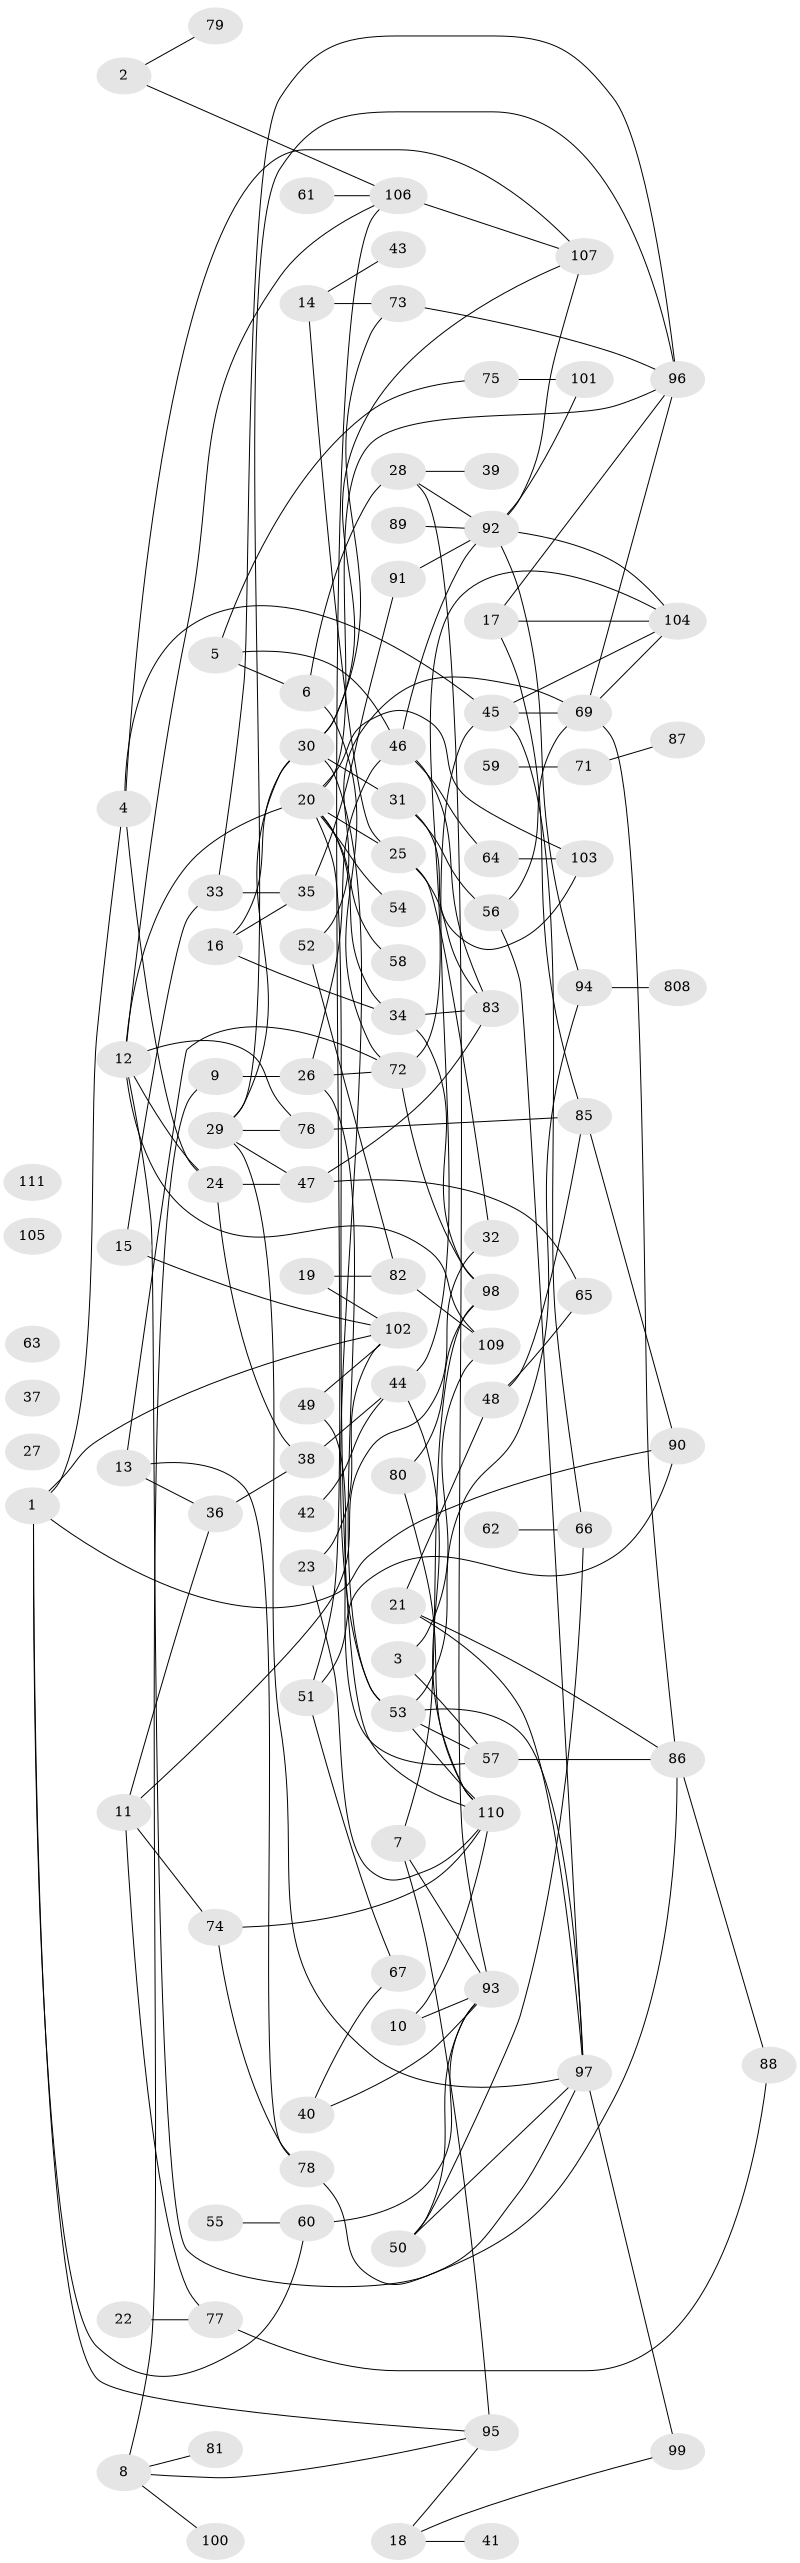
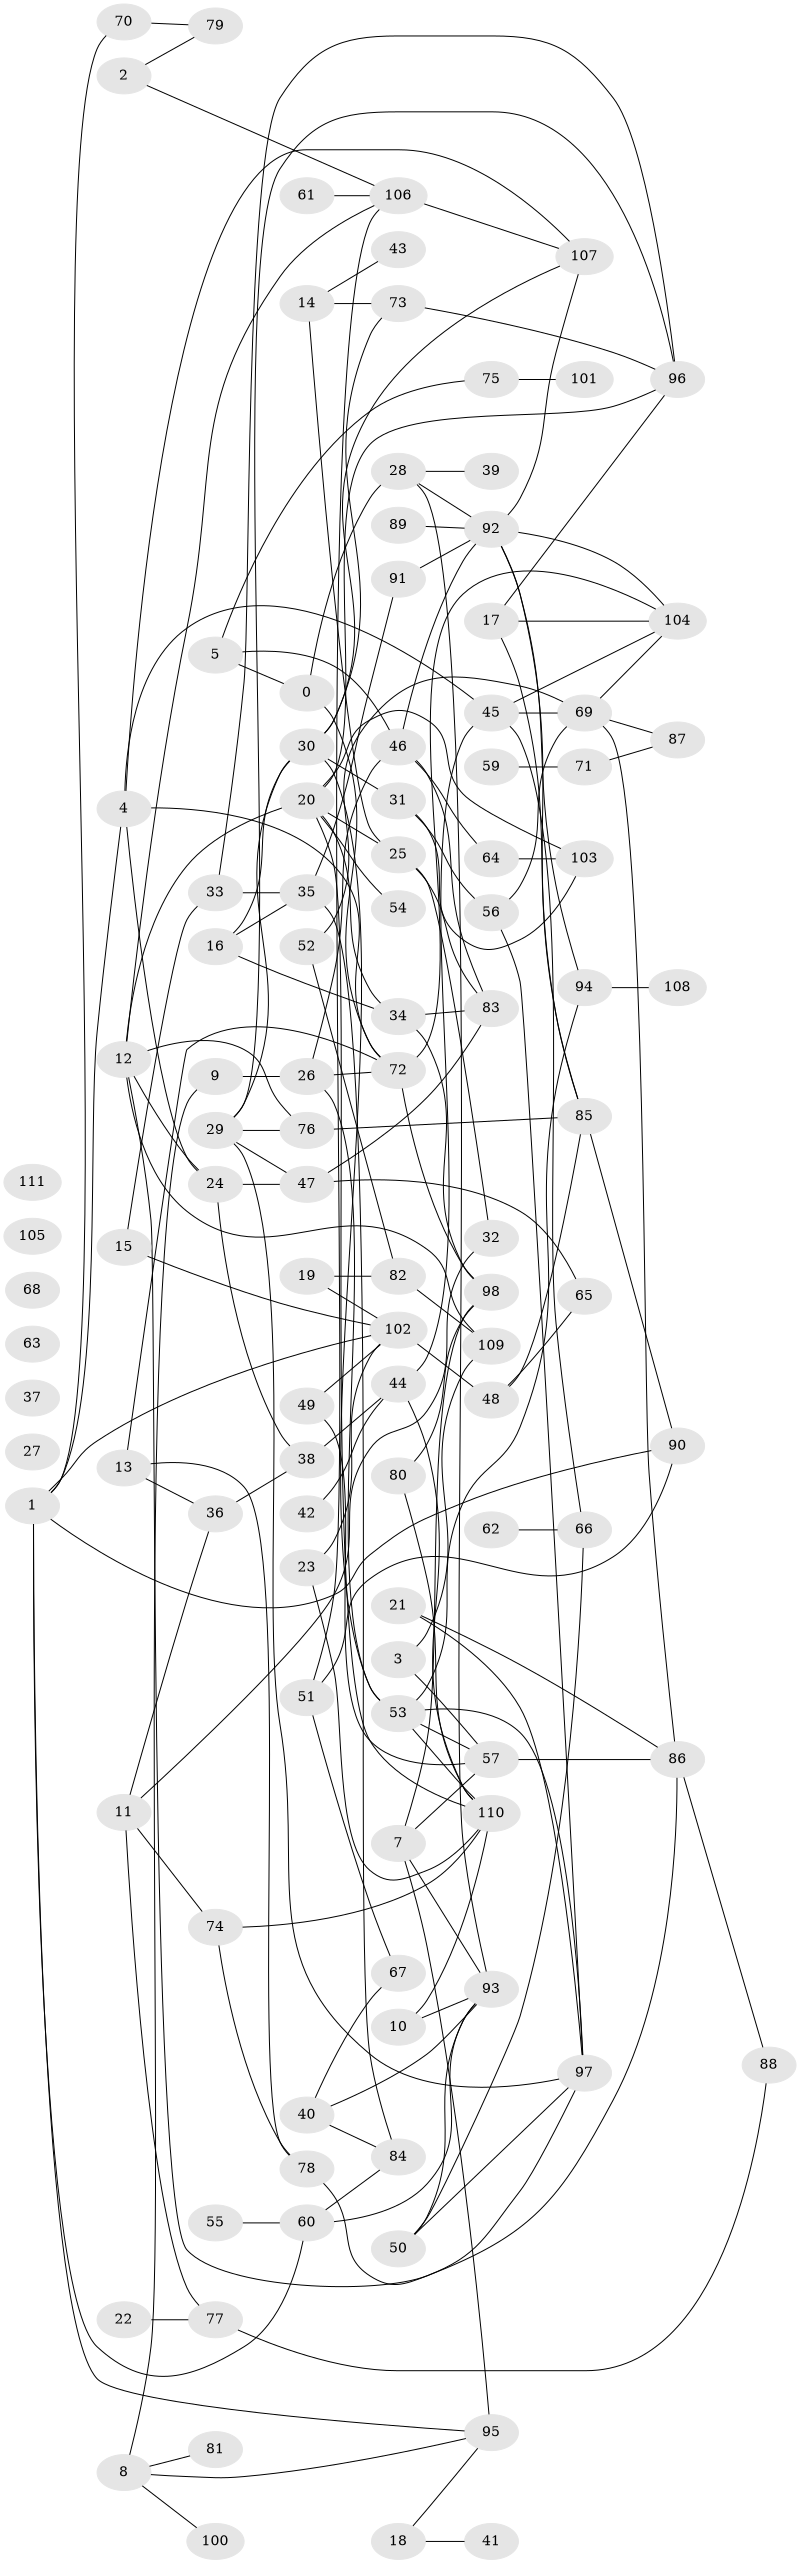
node "70": added
edge "101" -- "92": now "85" -- "92"
edge "96" -- "69": now "87" -- "69"
node "6": label "6" -> "0"
edge "4" -- "72": added
node "58": removed
node "808": label "808" -> "108"
node "68": added
edge "48" -- "21": now "48" -- "102"
edge "57" -- "7": added
node "84": added
node "99": removed
